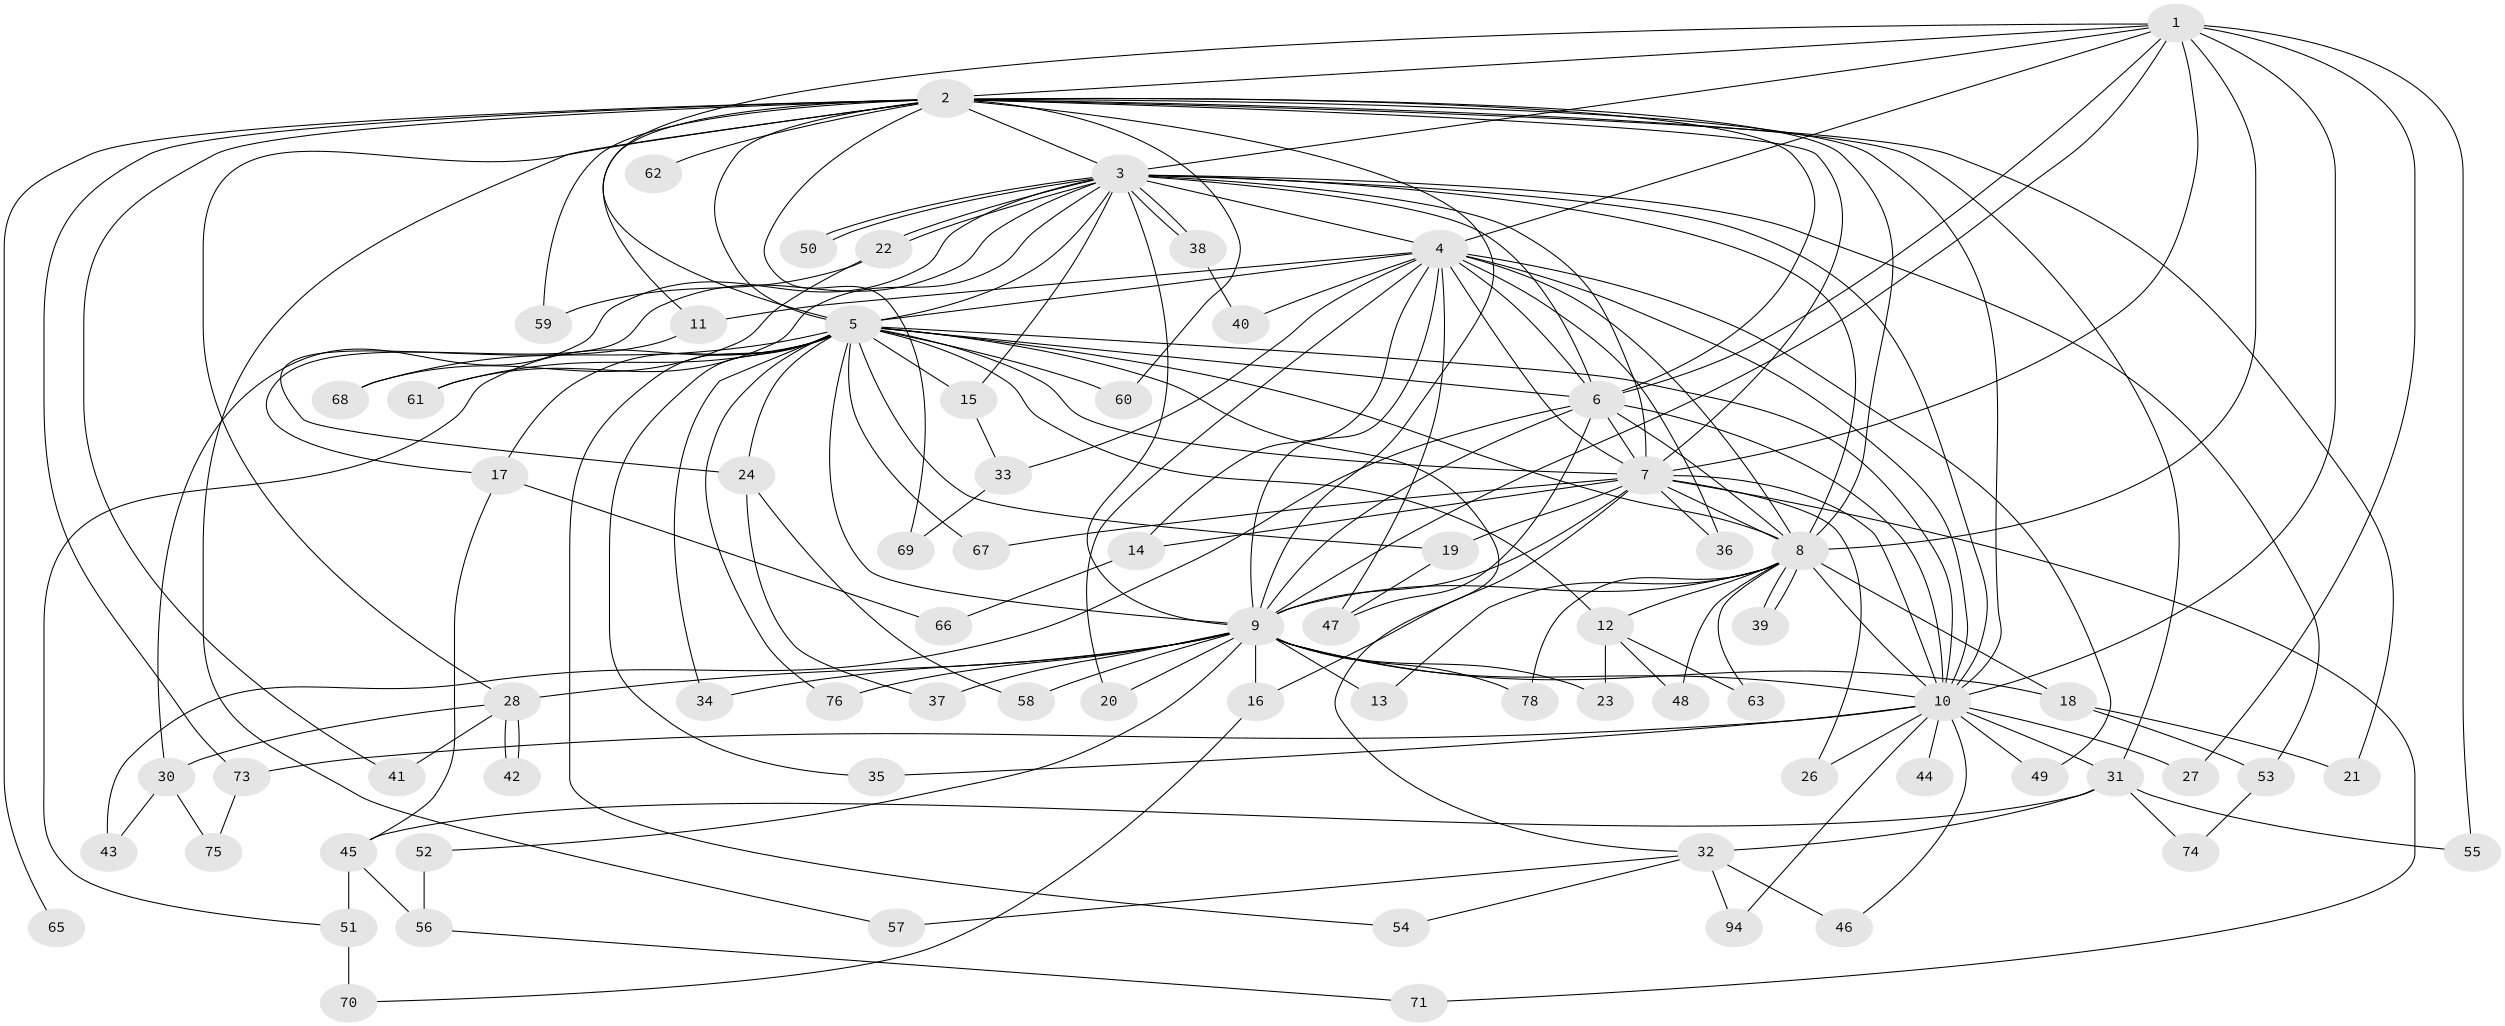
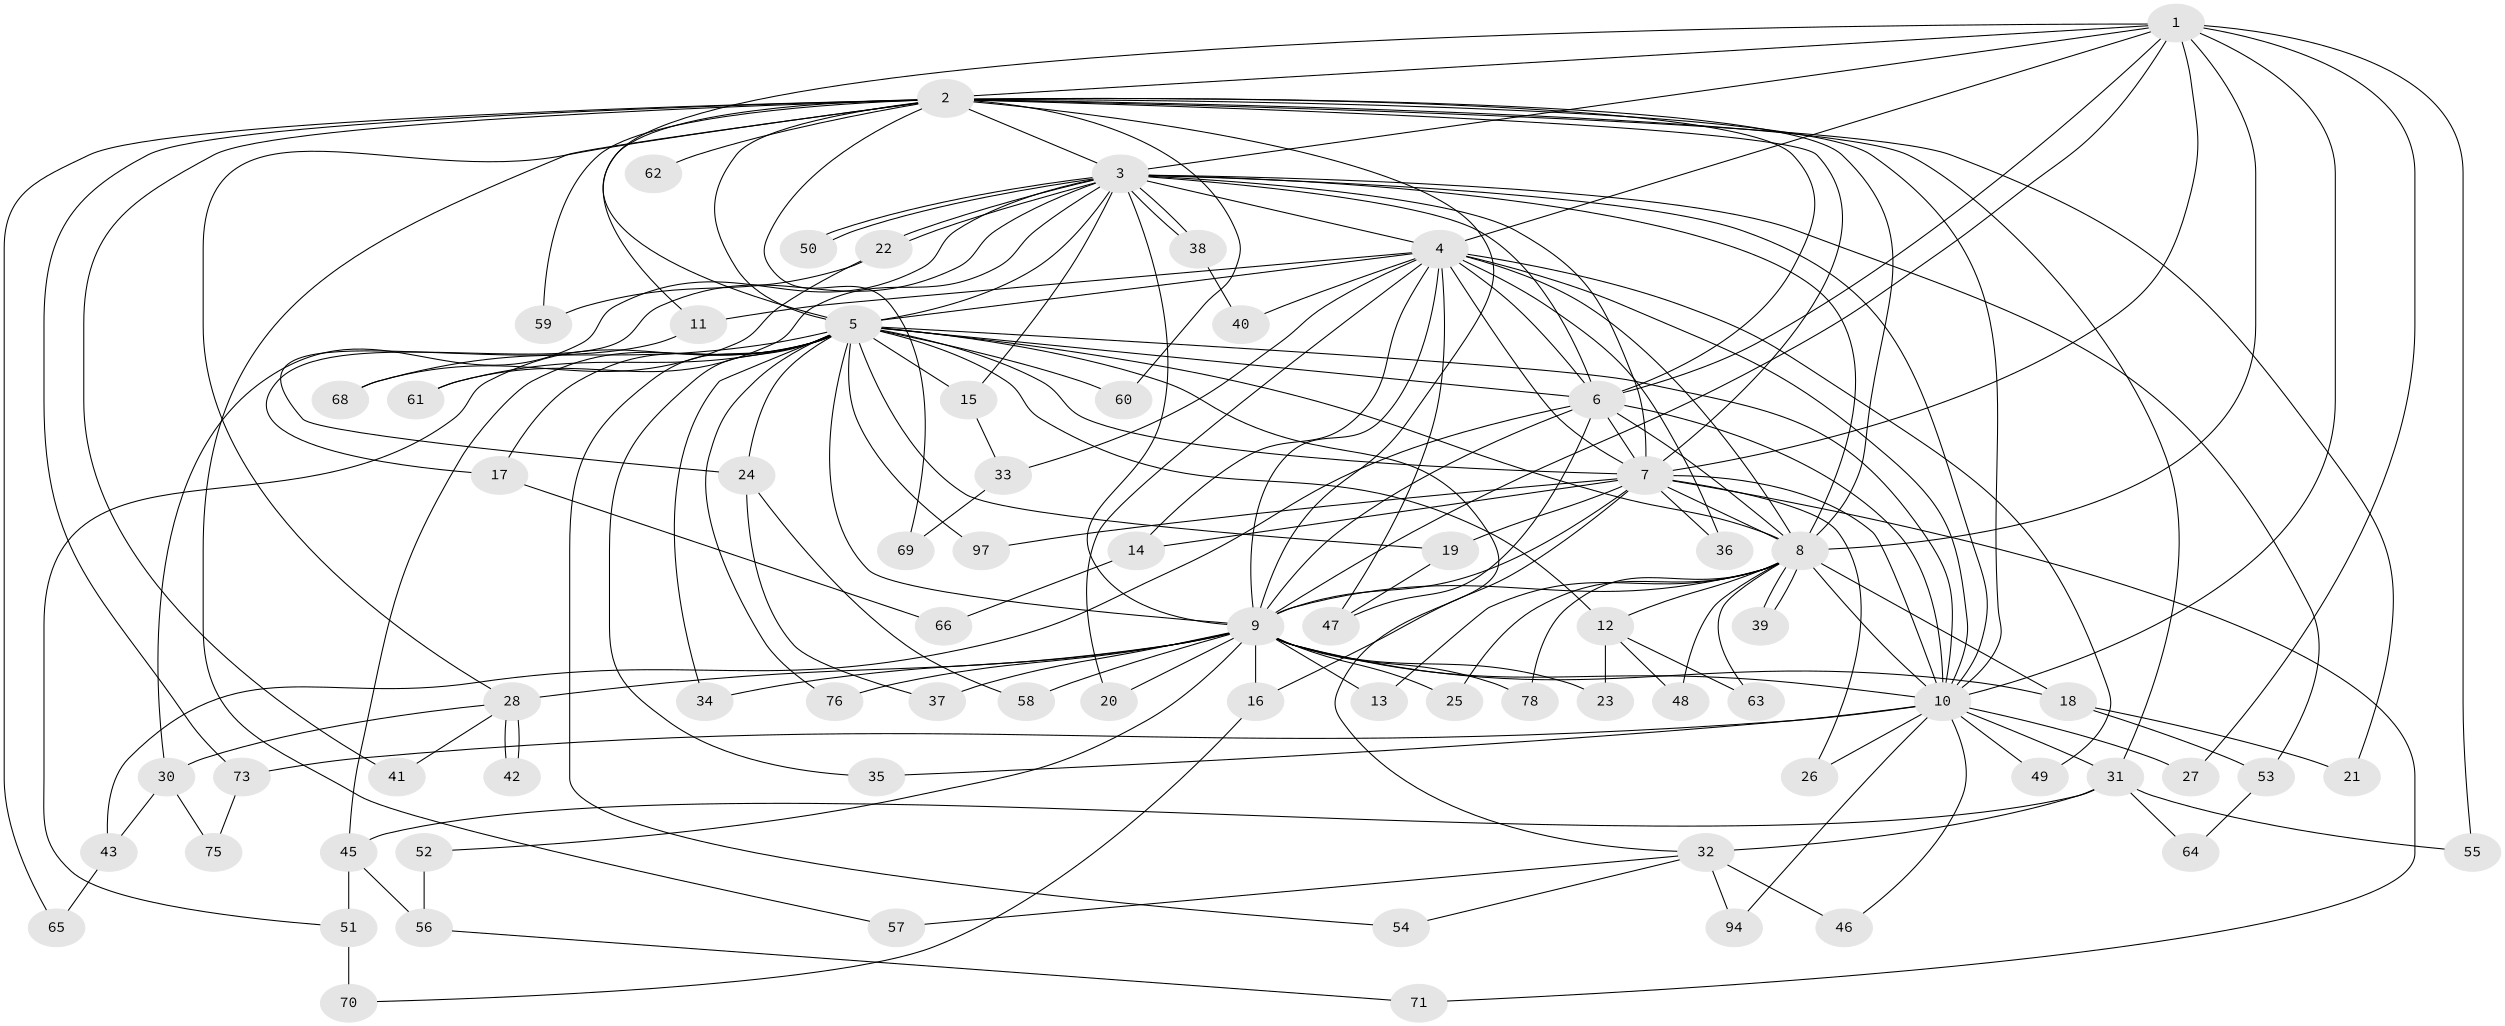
node "67": label "67" -> "97"
edge "17" -- "45": now "5" -- "45"
node "25": added
node "44": removed
node "74": label "74" -> "64"
edge "43" -- "65": added
